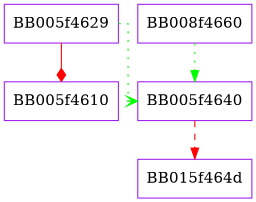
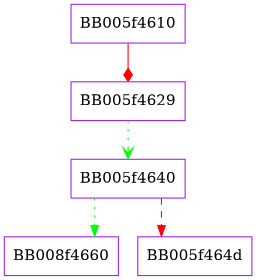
edge "BB005f4629" -> "BB005f4610": reversed
edge "BB008f4660" -> "BB005f4640": reversed
node "BB015f464d": label "BB015f464d" -> "BB005f464d"
